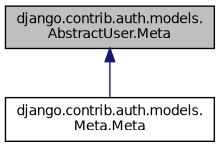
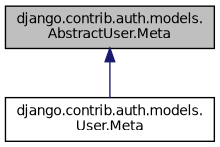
node "django.contrib.auth.models. Meta.Meta": label "django.contrib.auth.models. Meta.Meta" -> "django.contrib.auth.models. User.Meta"
